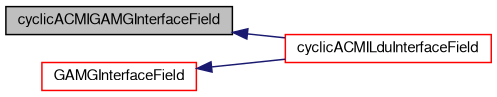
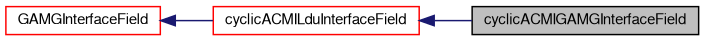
edge "cyclicACMILduInterfaceField" -> "cyclicACMIGAMGInterfaceField": reversed
